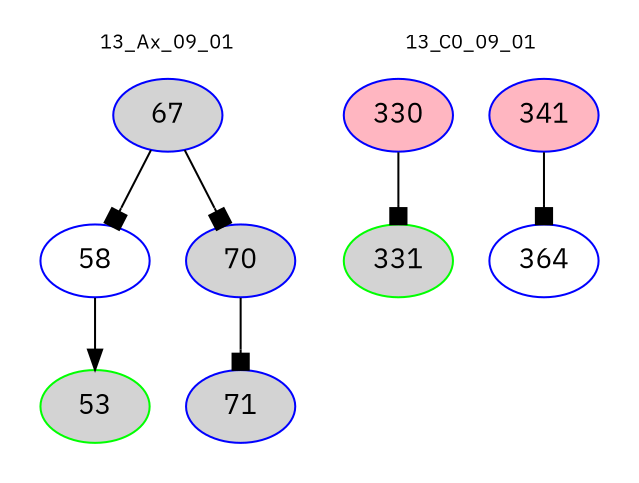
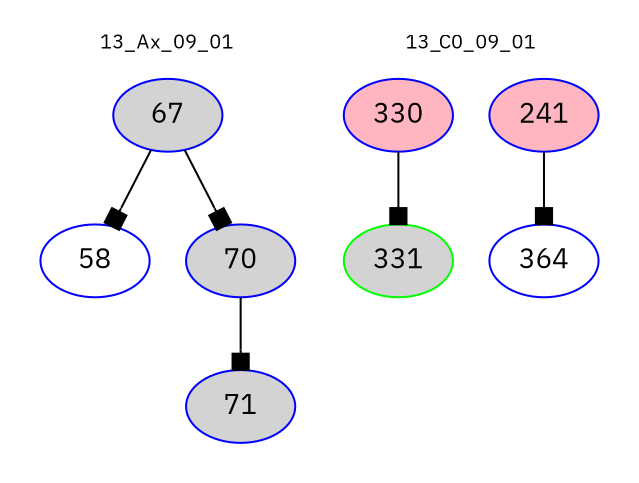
node "341": label "341" -> "241"
node "53": removed
